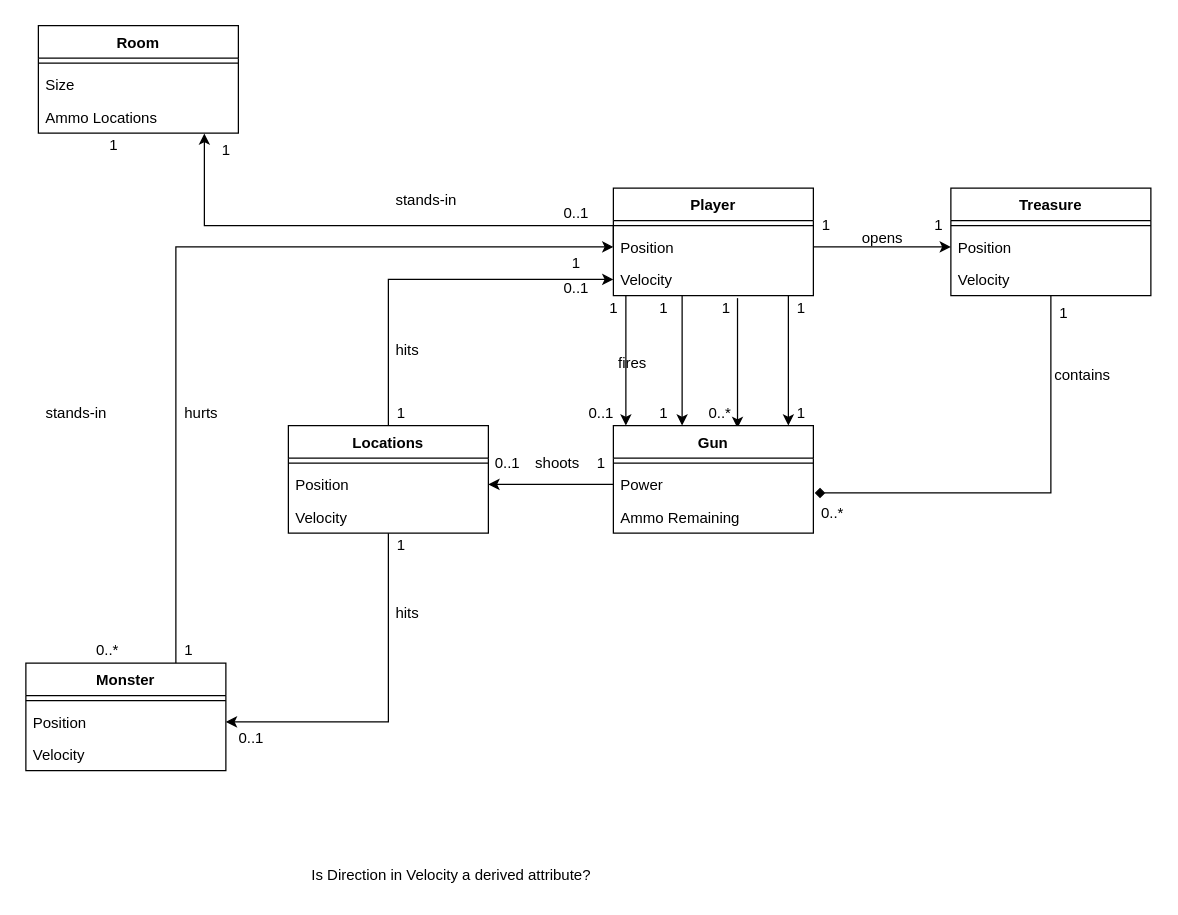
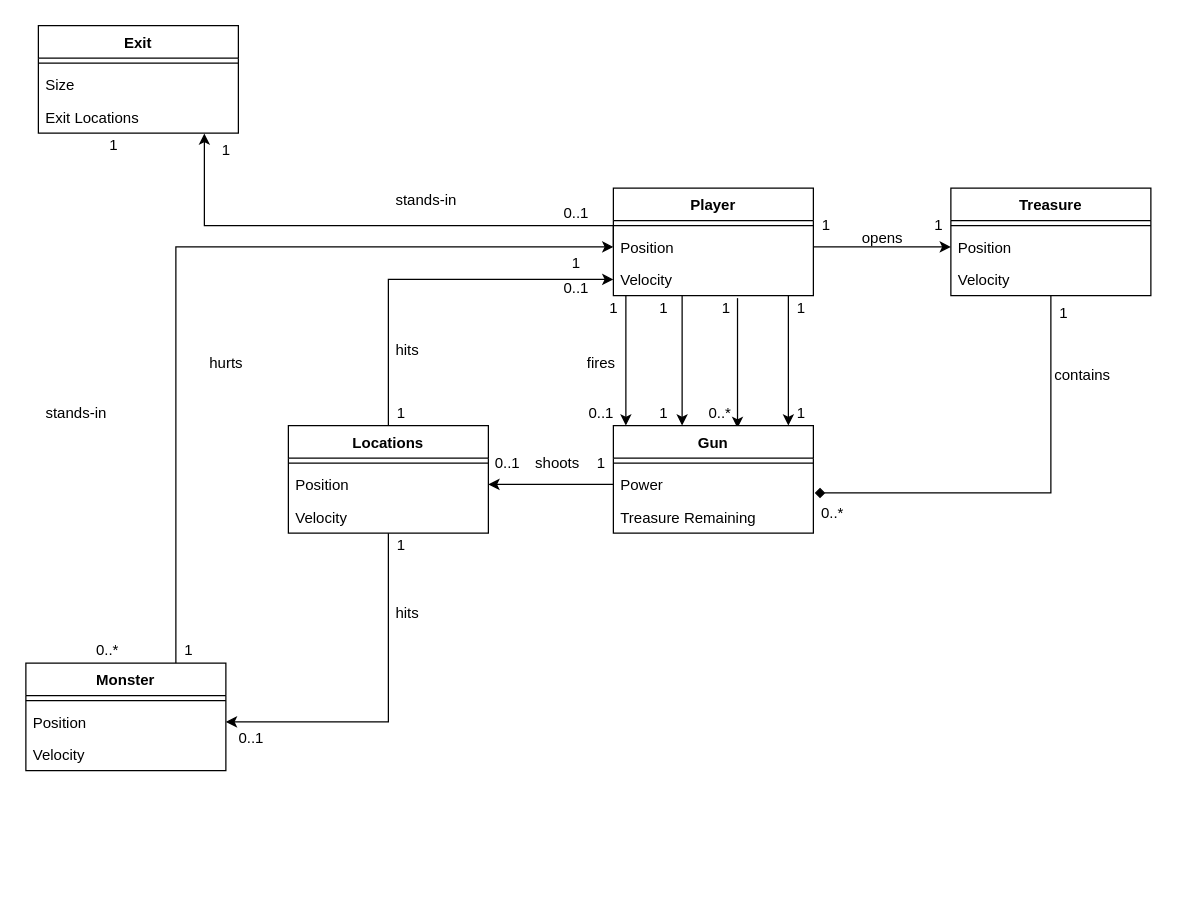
node "Room": label "Room" -> "Exit"
node "Ammo Locations": label "Ammo Locations" -> "Exit Locations"
node "fires": moved (632, 363) -> (601, 363)
node "hurts": moved (201, 413) -> (226, 363)
node "Ammo Remaining": label "Ammo Remaining" -> "Treasure Remaining"
node "Is Direction in Velocity a derived attribute?": removed
